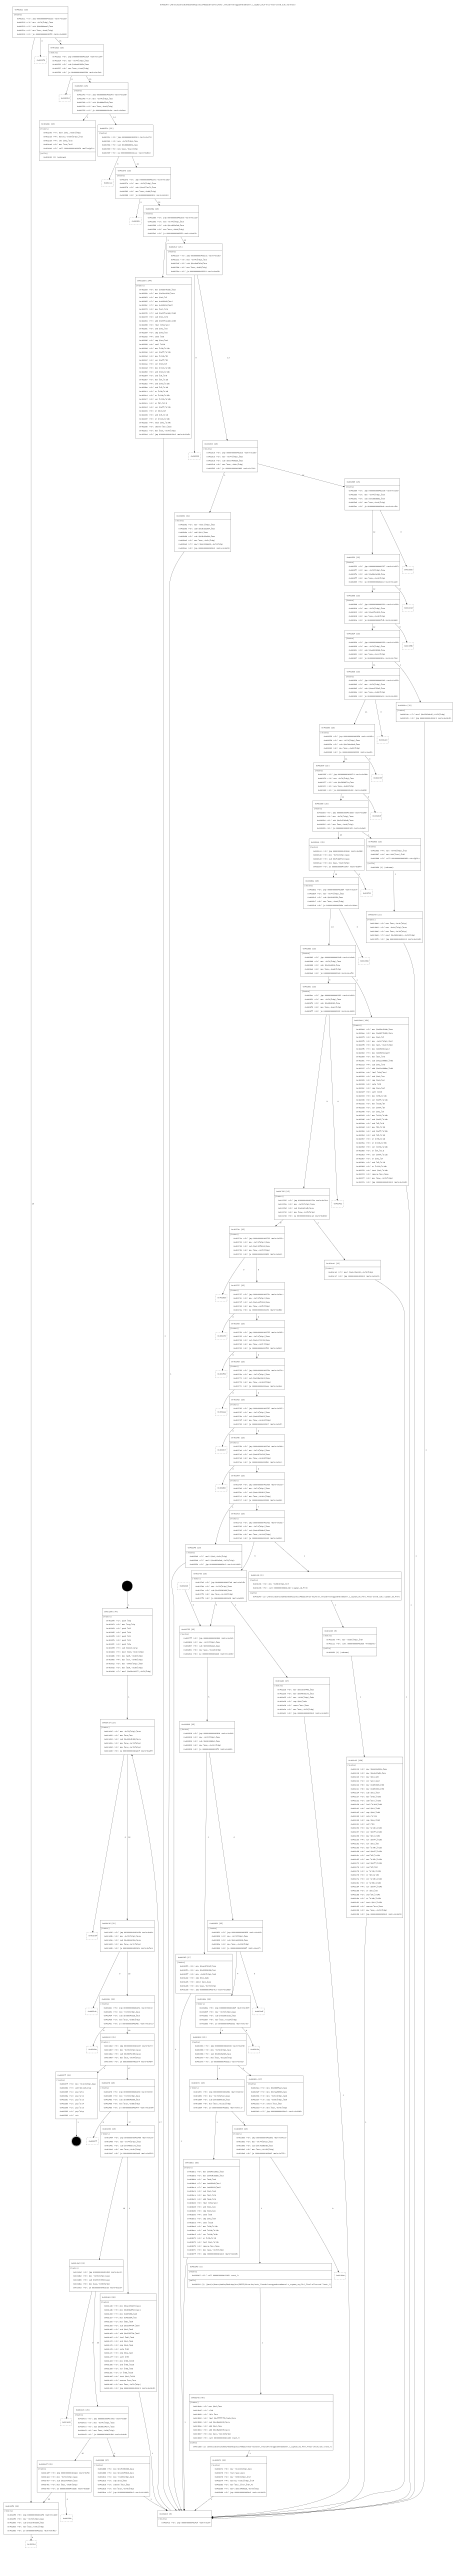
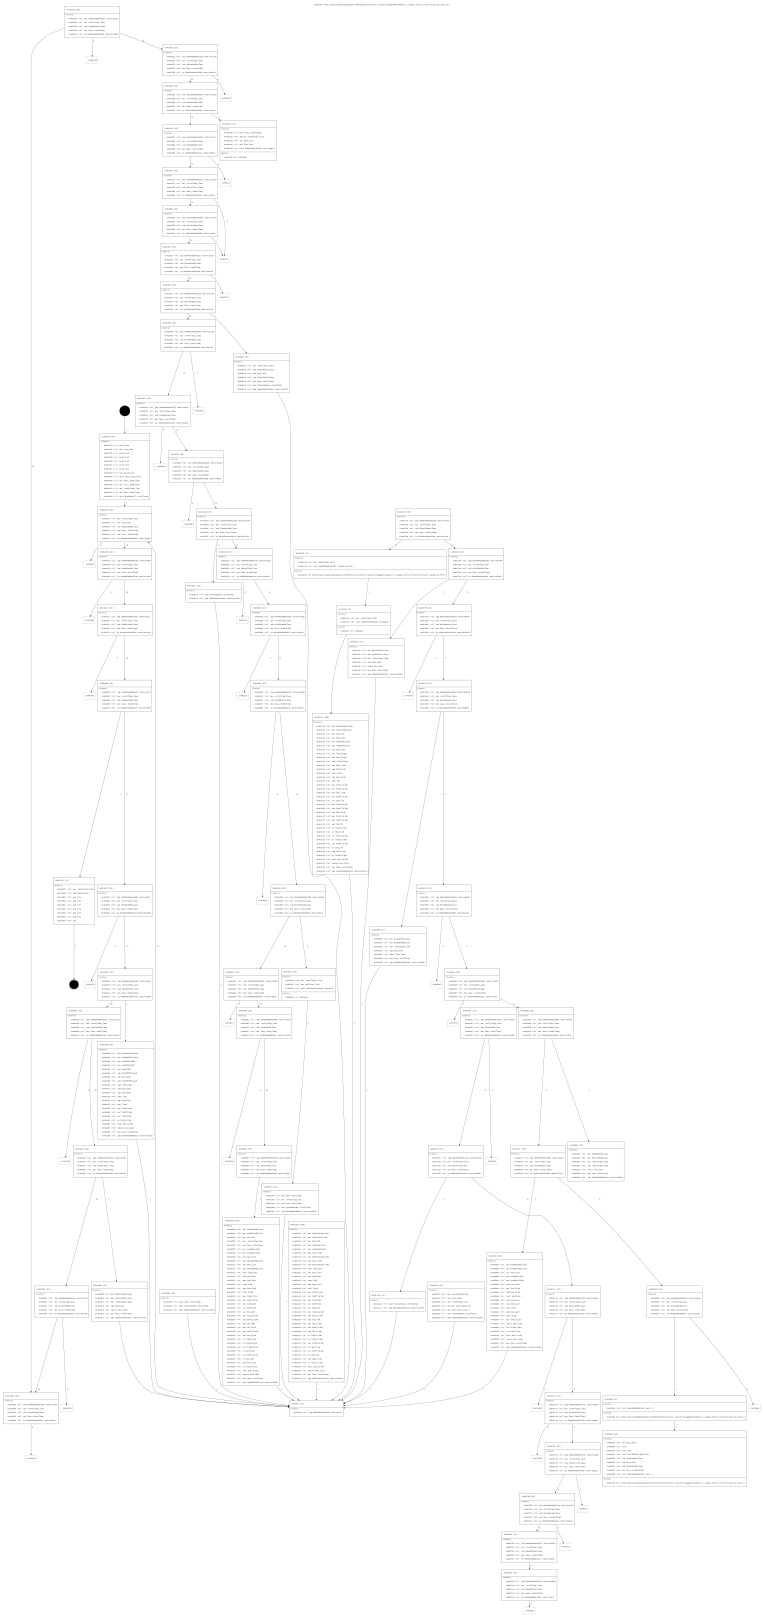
edge "0x40158e [25]" -> "0x402259 [144]": now "0x40158e [25]" -> "0x401d3c"
edge "0x4016d3 [25]" -> "0x4016ec [25]": removed, label "9"
node "0x4019c7": removed
node "0x4017b4 [25]": removed
edge "0x402426" -> "0x4017ff [25]": reversed
edge "0x401b4a [40]" -> "0x401b72 [32]": removed, label "1"
